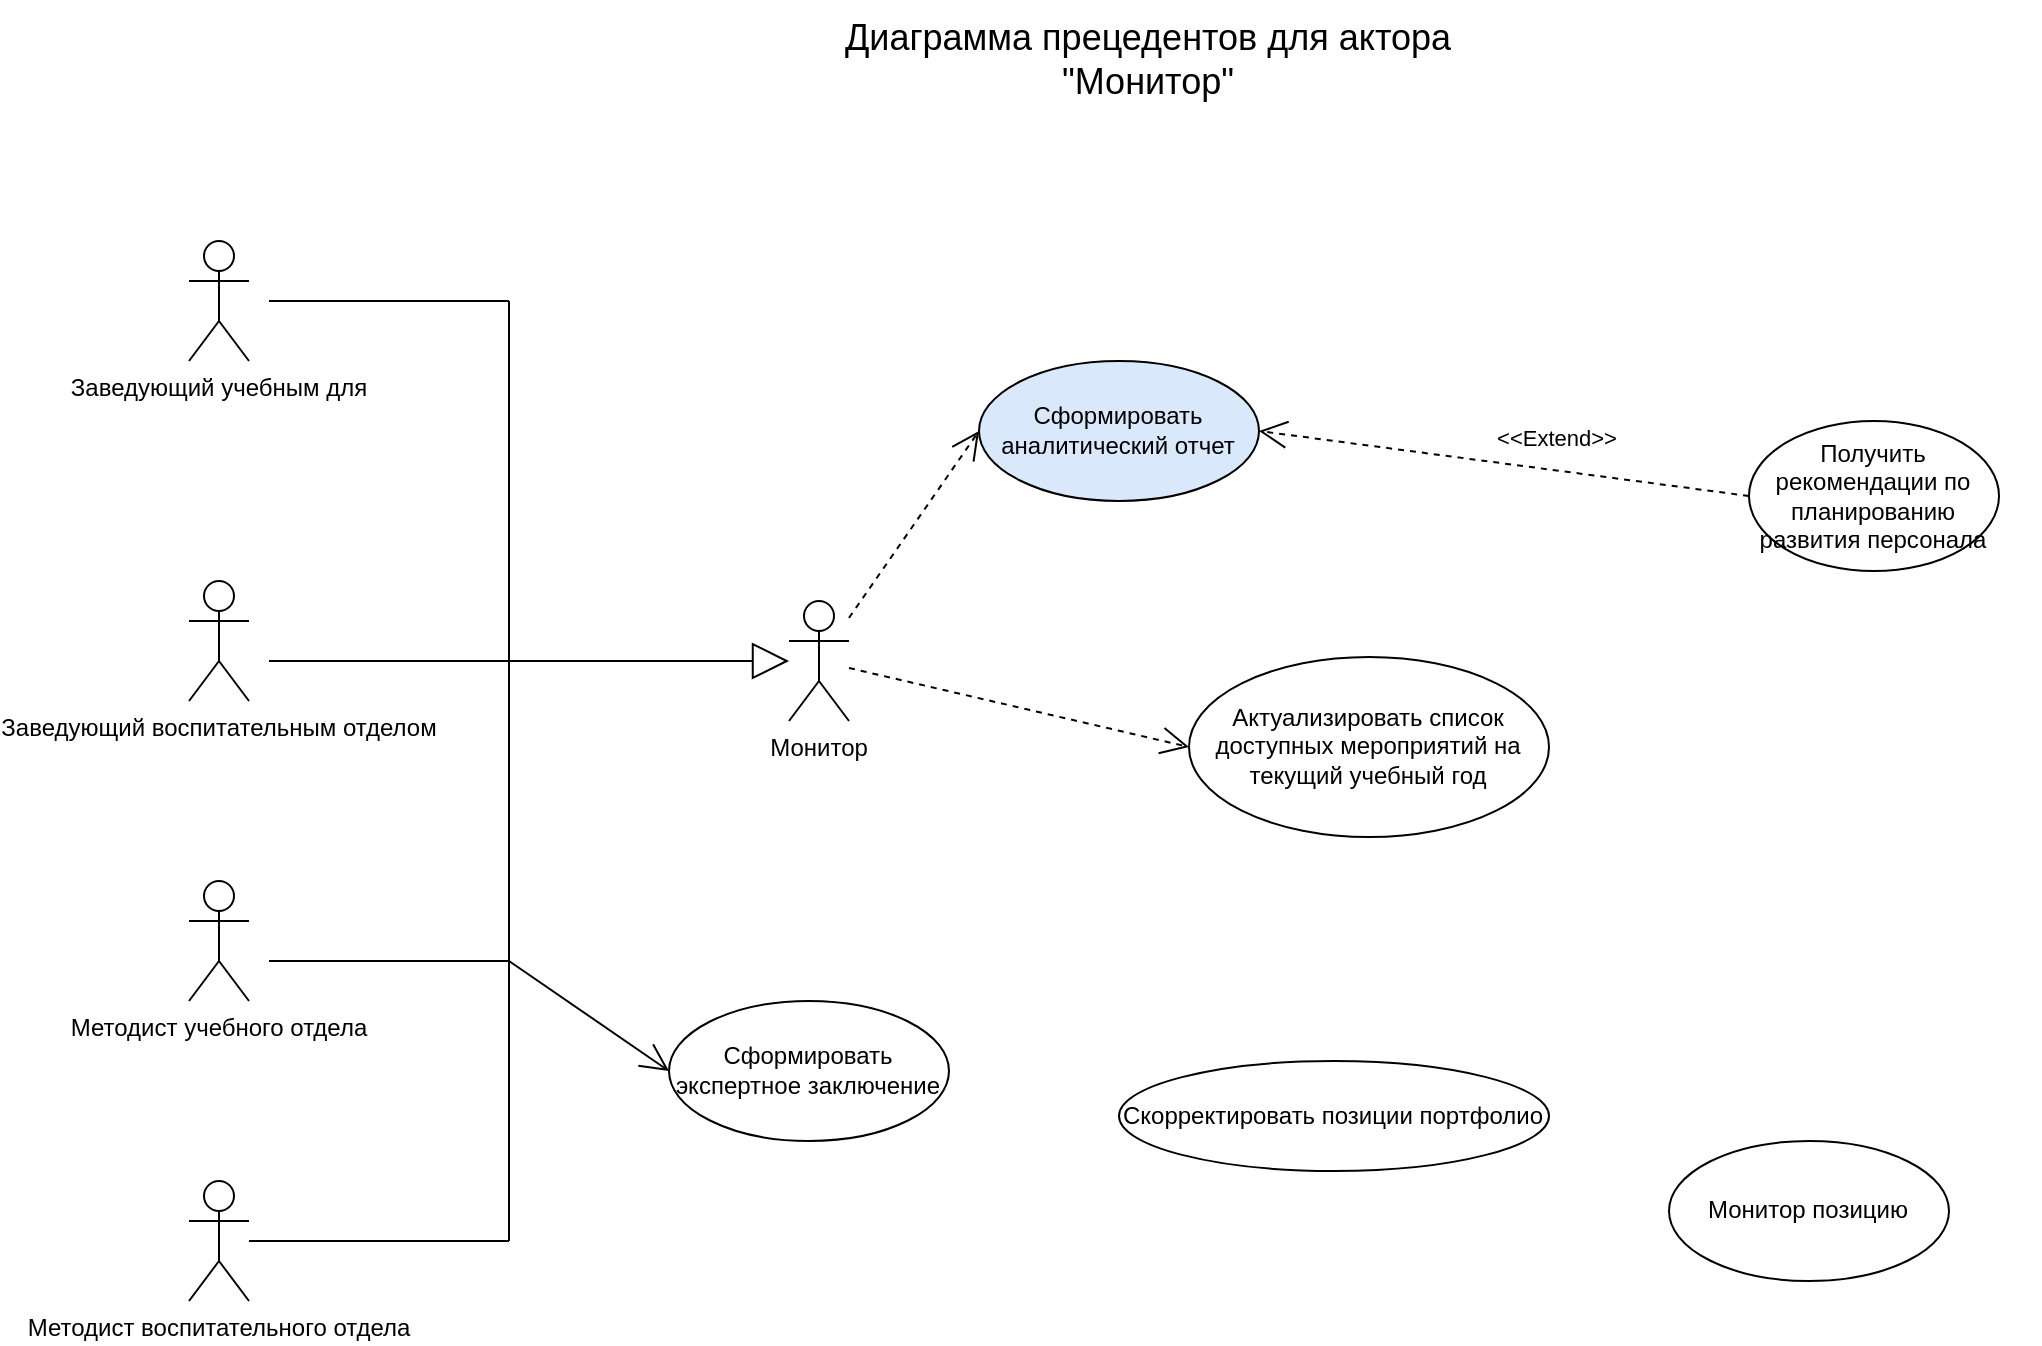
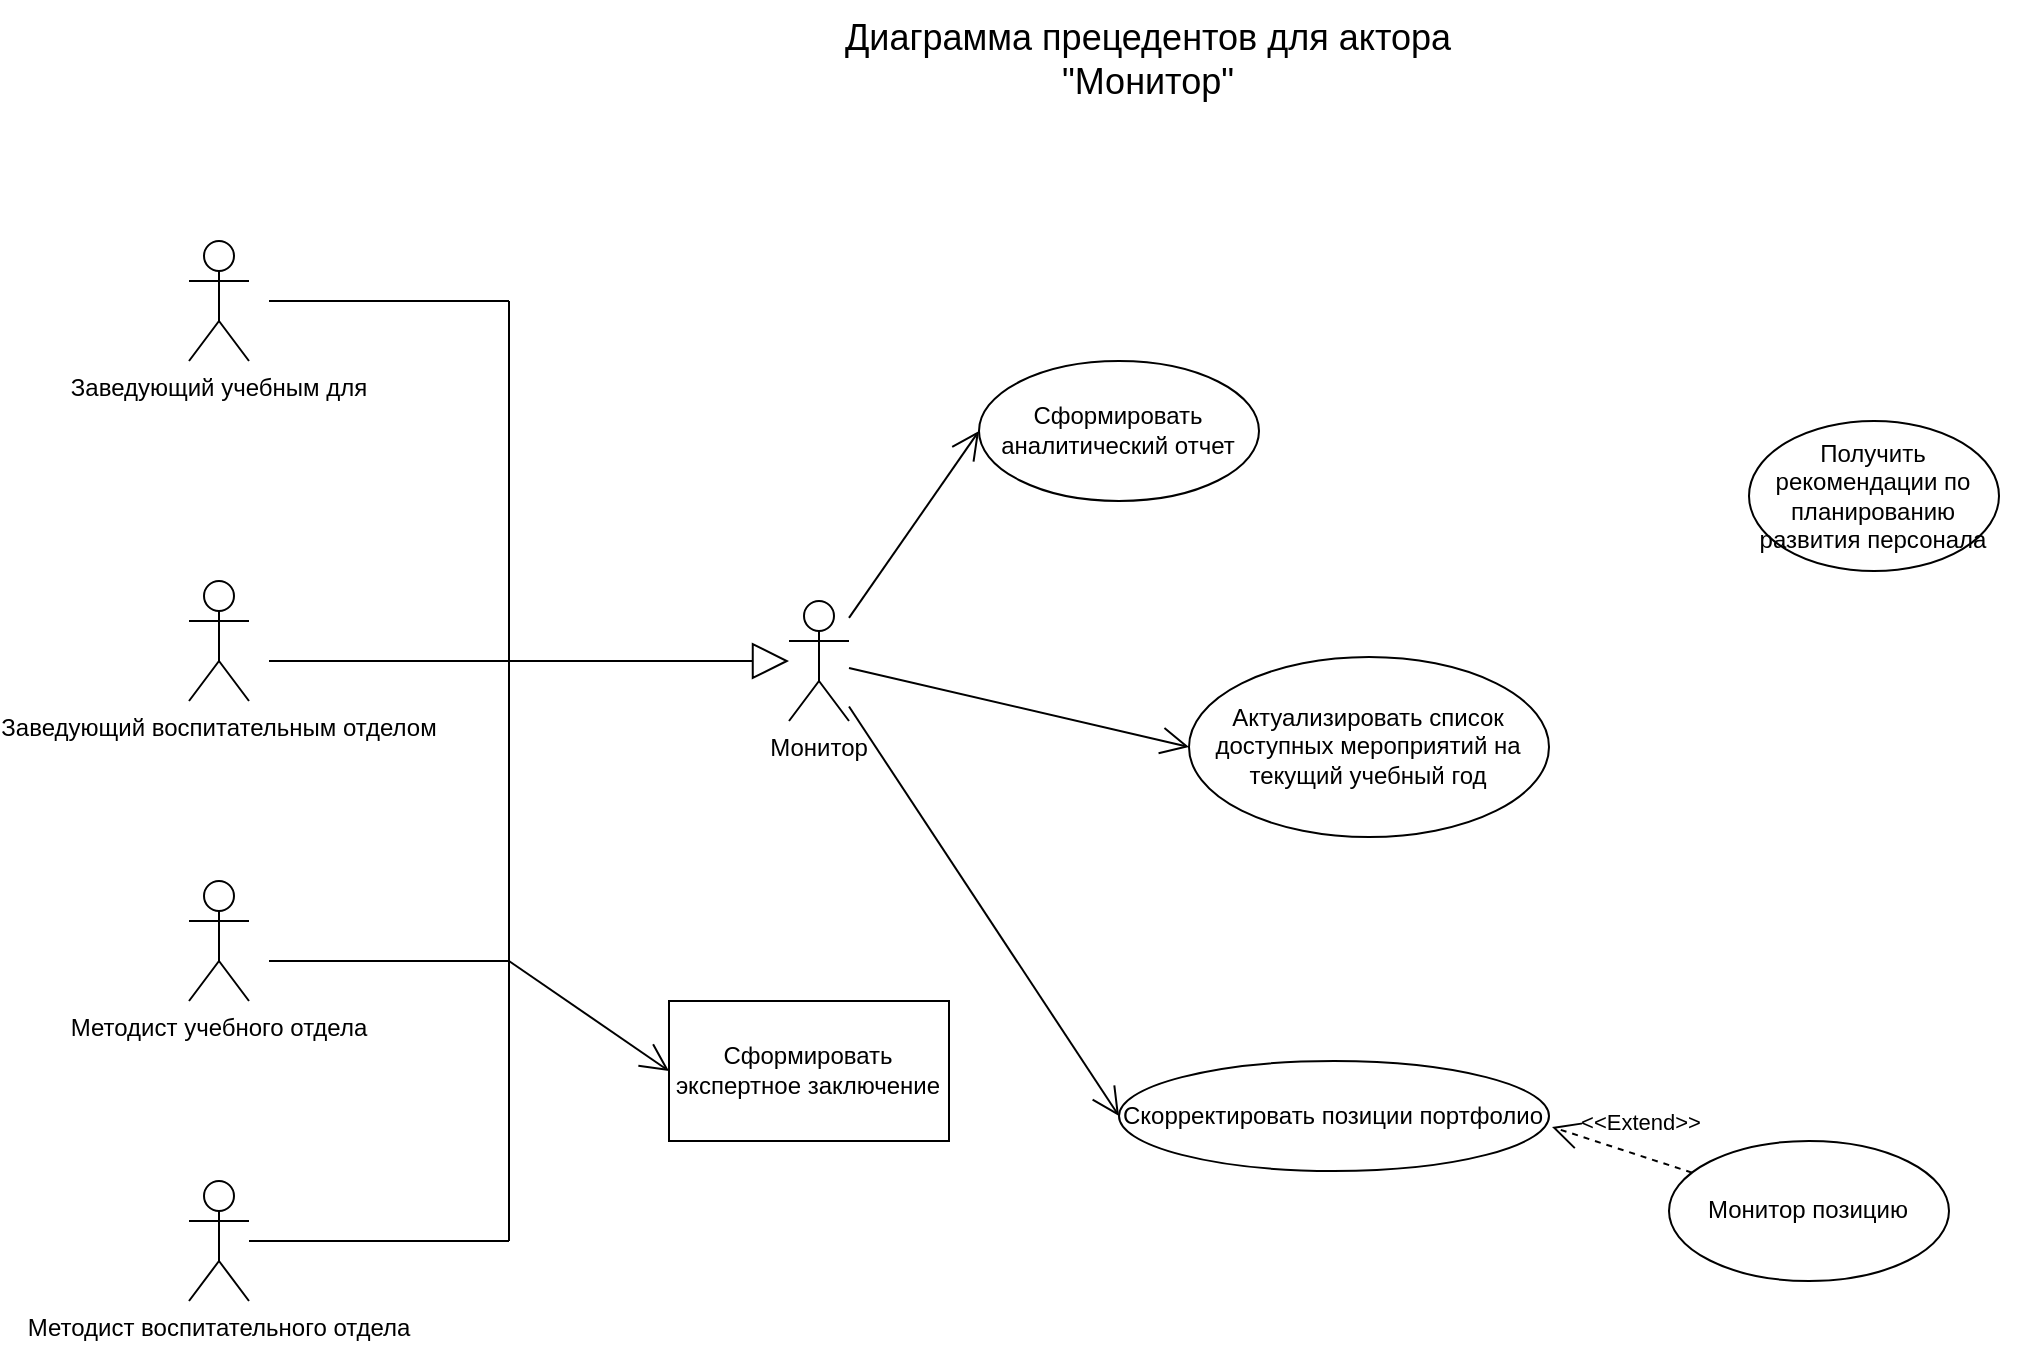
node "Сформировать аналитический отчет": fillcolor #dae8fc -> #ffffff
edge "Получить рекомендации по планированию развития персонала" -> "Сформировать аналитический отчет": removed, label "<<Extend>>"
edge "Монитор" -> "Сформировать аналитический отчет": style dashed -> solid
edge "Монитор" -> "Актуализировать список доступных мероприятий на текущий учебный год": style dashed -> solid
edge "Монитор" -> "Скорректировать позиции портфолио": added
node "Сформировать экспертное заключение": shape ellipse -> rectangle
edge "Монитор позицию" -> "Скорректировать позиции портфолио": added, label "<<Extend>>"
